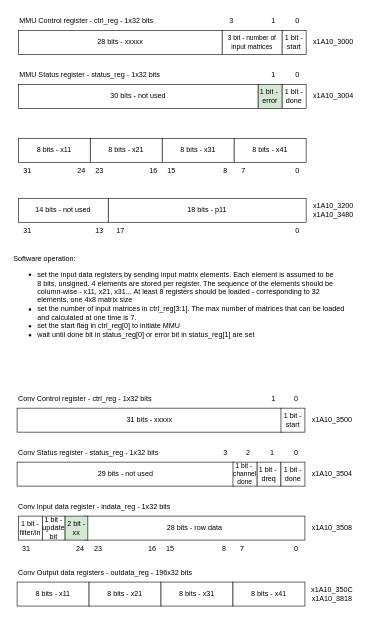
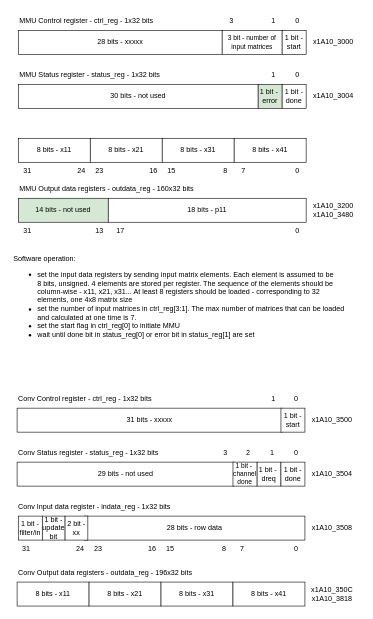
node "MMU Output data registers - outdata_reg - 160x32 bits": added
node "14 bits - not used": fillcolor #ffffff -> #d5e8d4
node "2 bit -xx": fillcolor #d5e8d4 -> #ffffff
